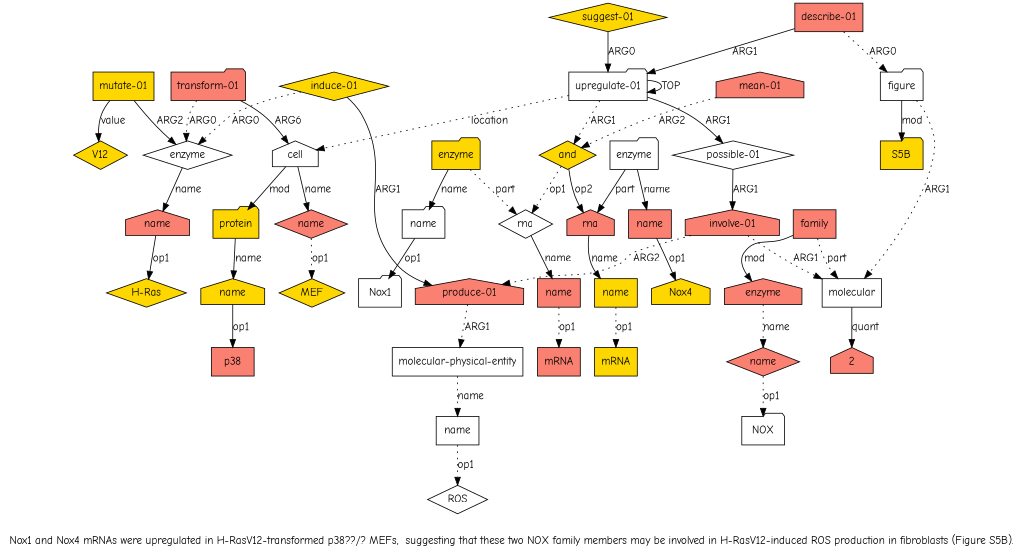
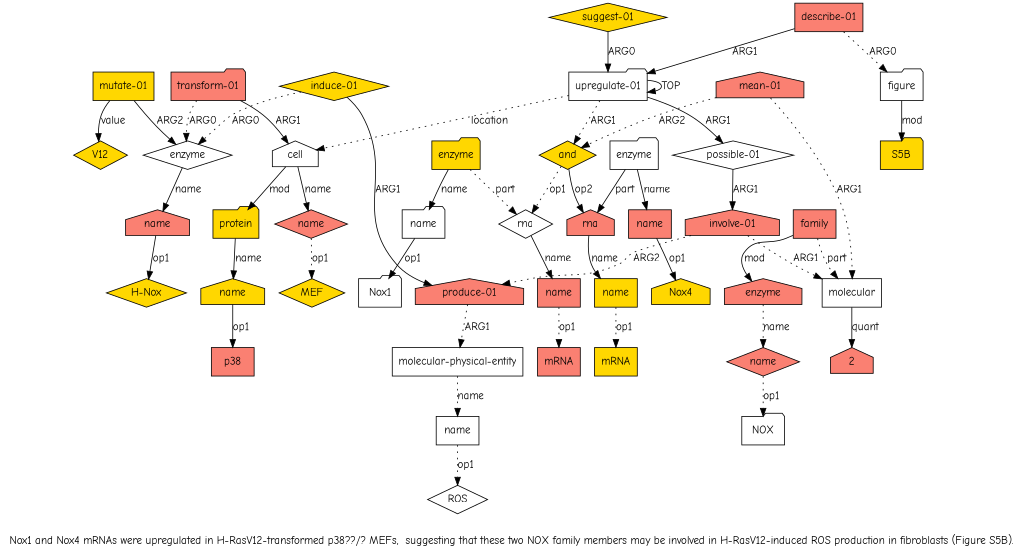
edge "transform-01" -> "cell": label "ARG6" -> "ARG1"
edge "figure" -> "molecular": now "mean-01" -> "molecular"
node "H-Ras": label "H-Ras" -> "H-Nox"
